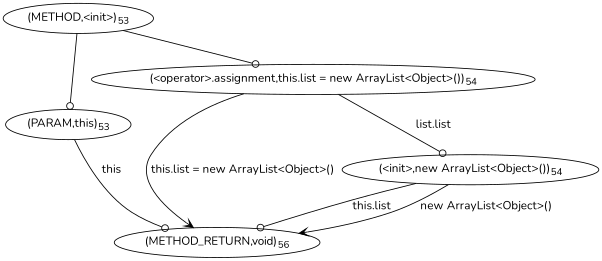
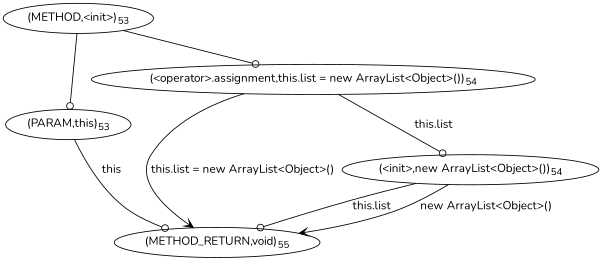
edge "(<operator>.assignment,this.list = new ArrayList<Object>())" -> "(<init>,new ArrayList<Object>())": label "list.list" -> "this.list"
node "(METHOD_RETURN,void)": text "56" -> "55"
